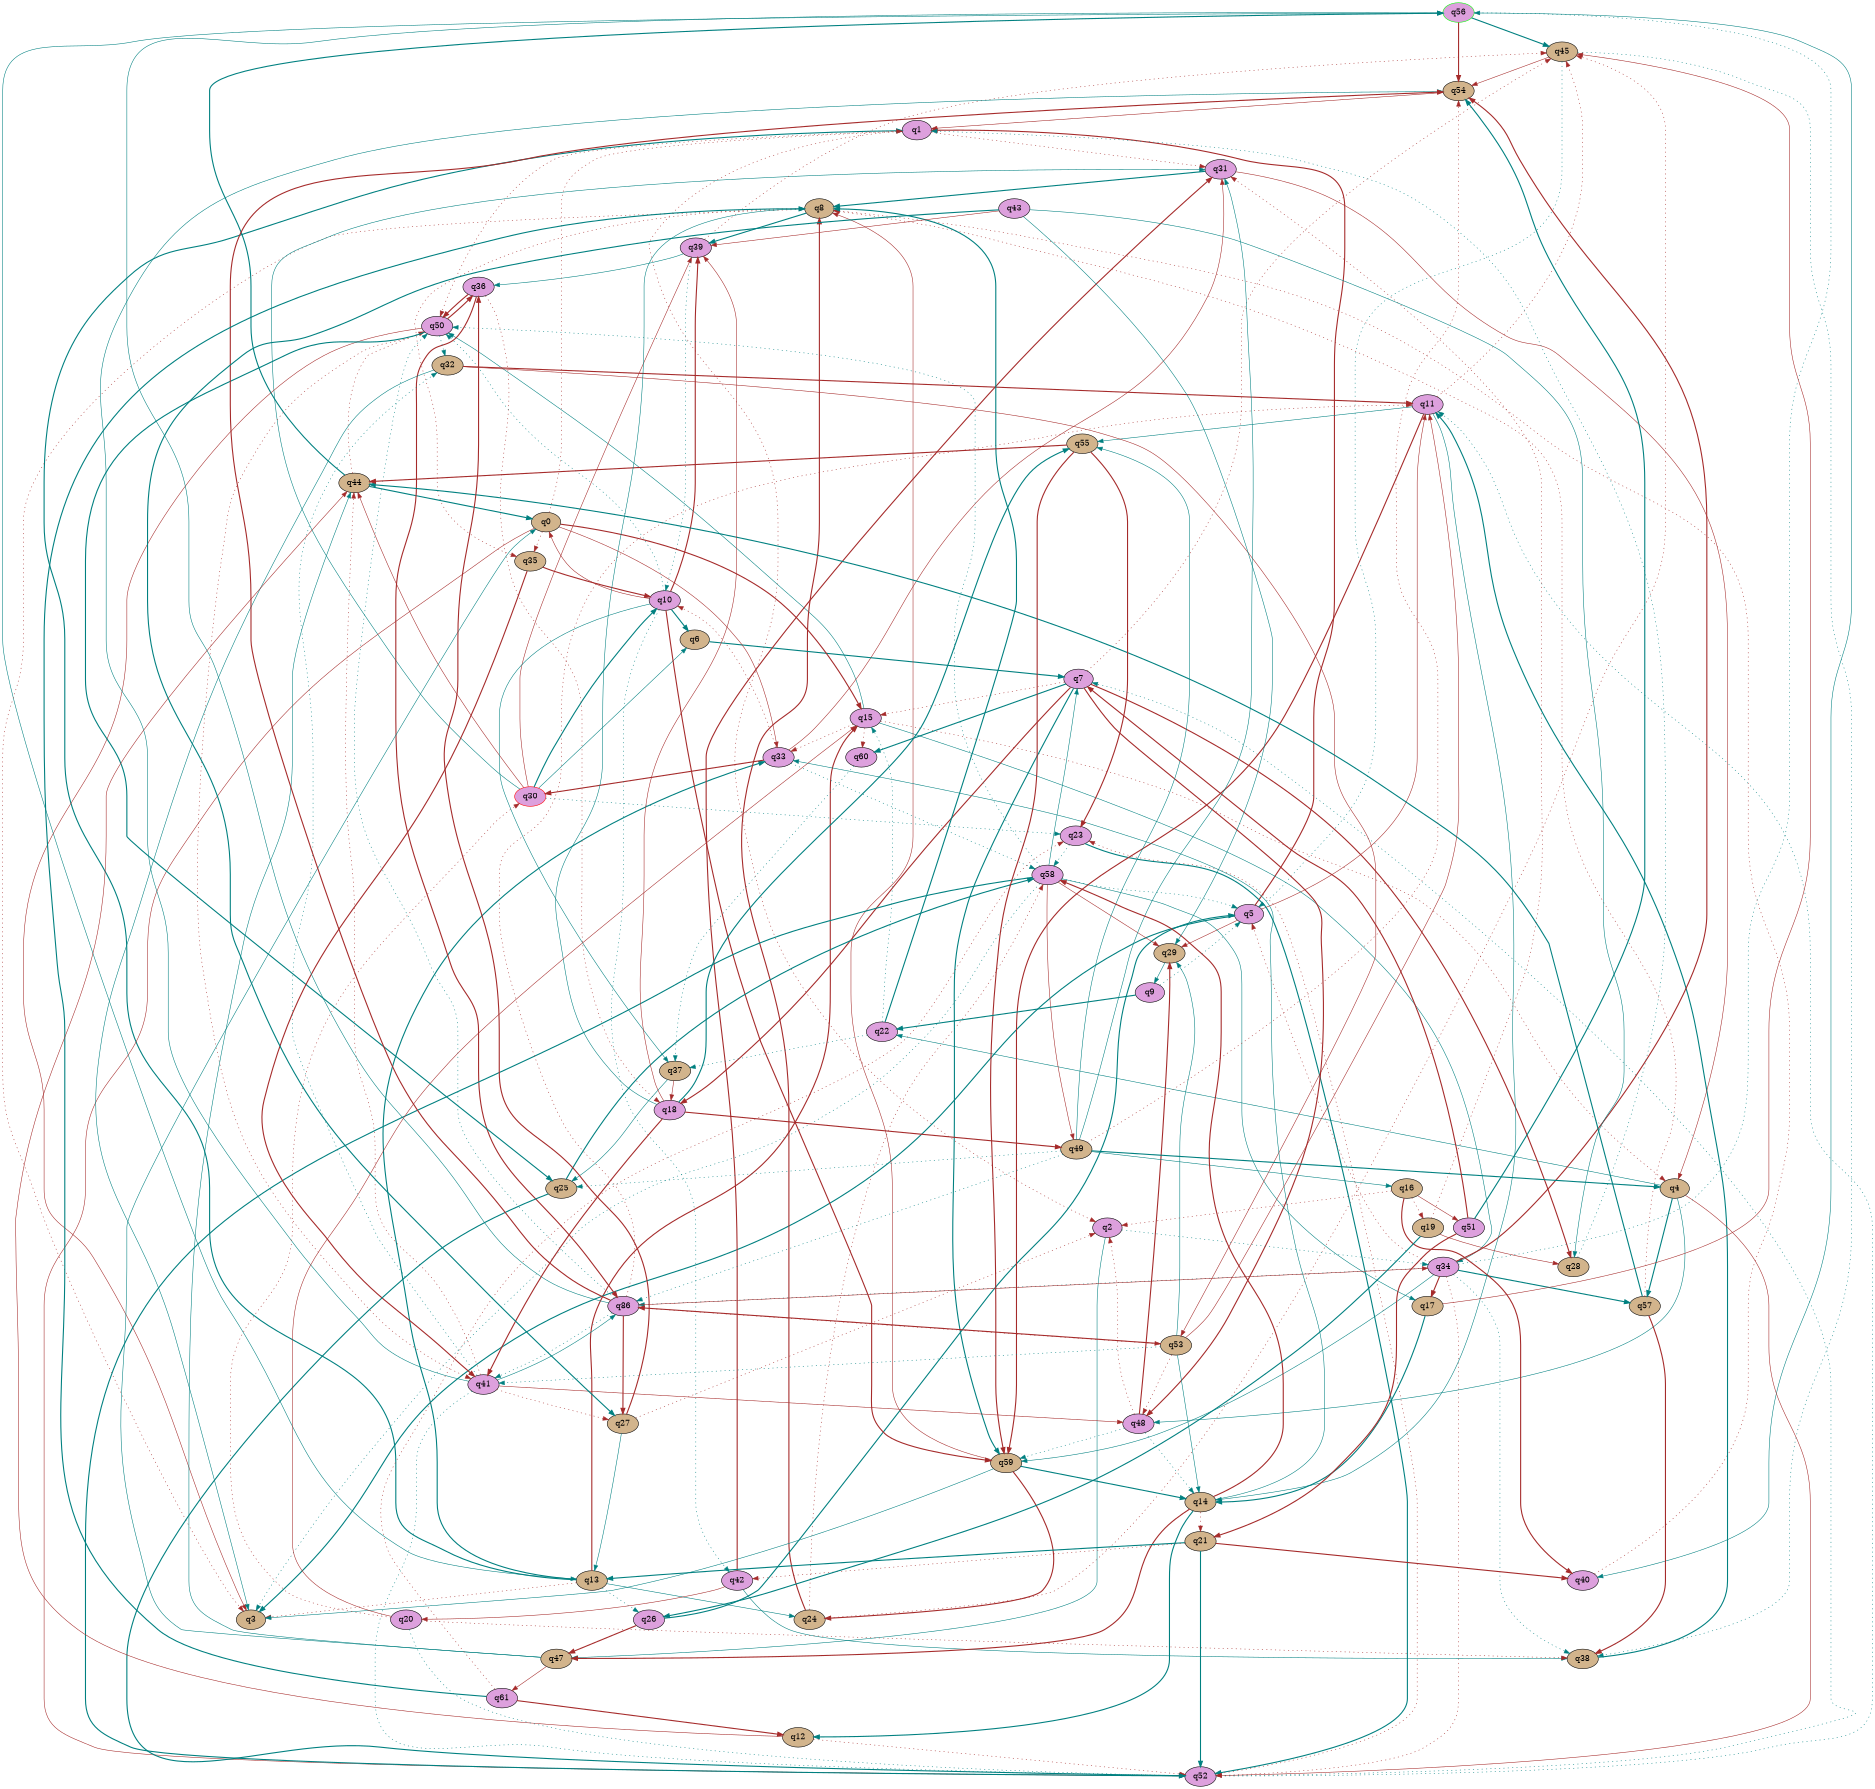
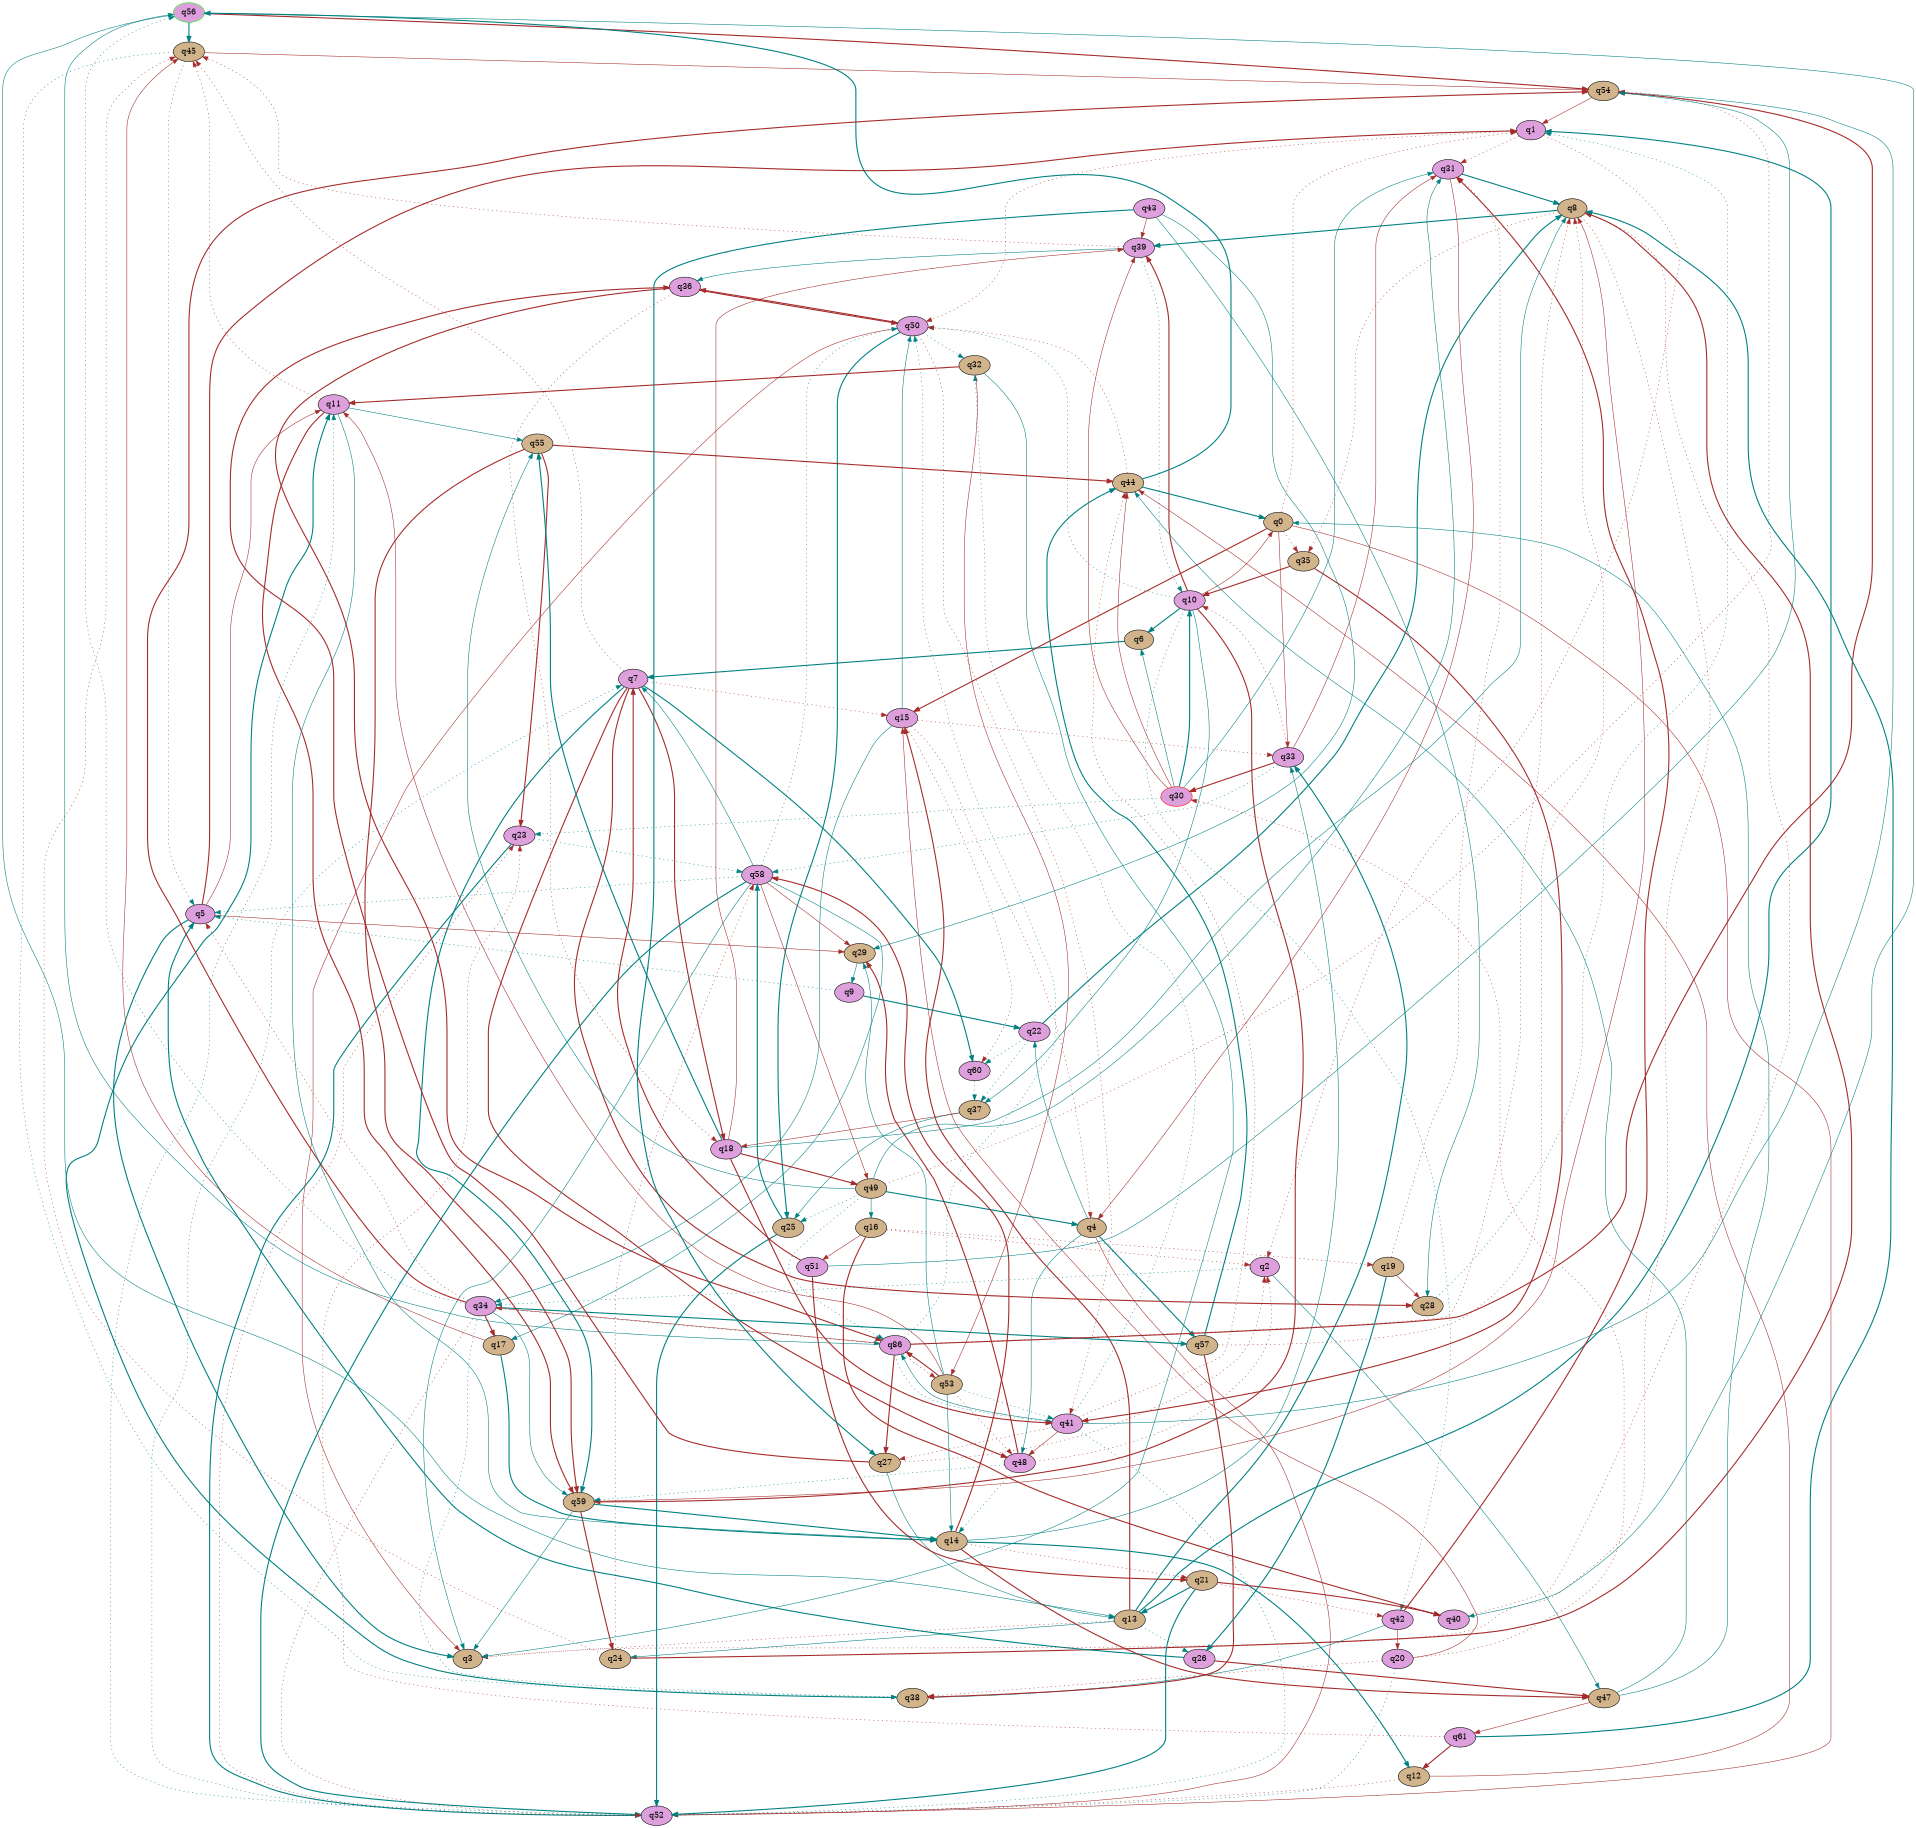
edge "q86" -> "q11": now "q86" -> "q8"
edge "q51" -> "q54": style bold -> solid
edge "q22" -> "q15": now "q22" -> "q60"
edge "q58" -> "q3": style dotted -> solid
